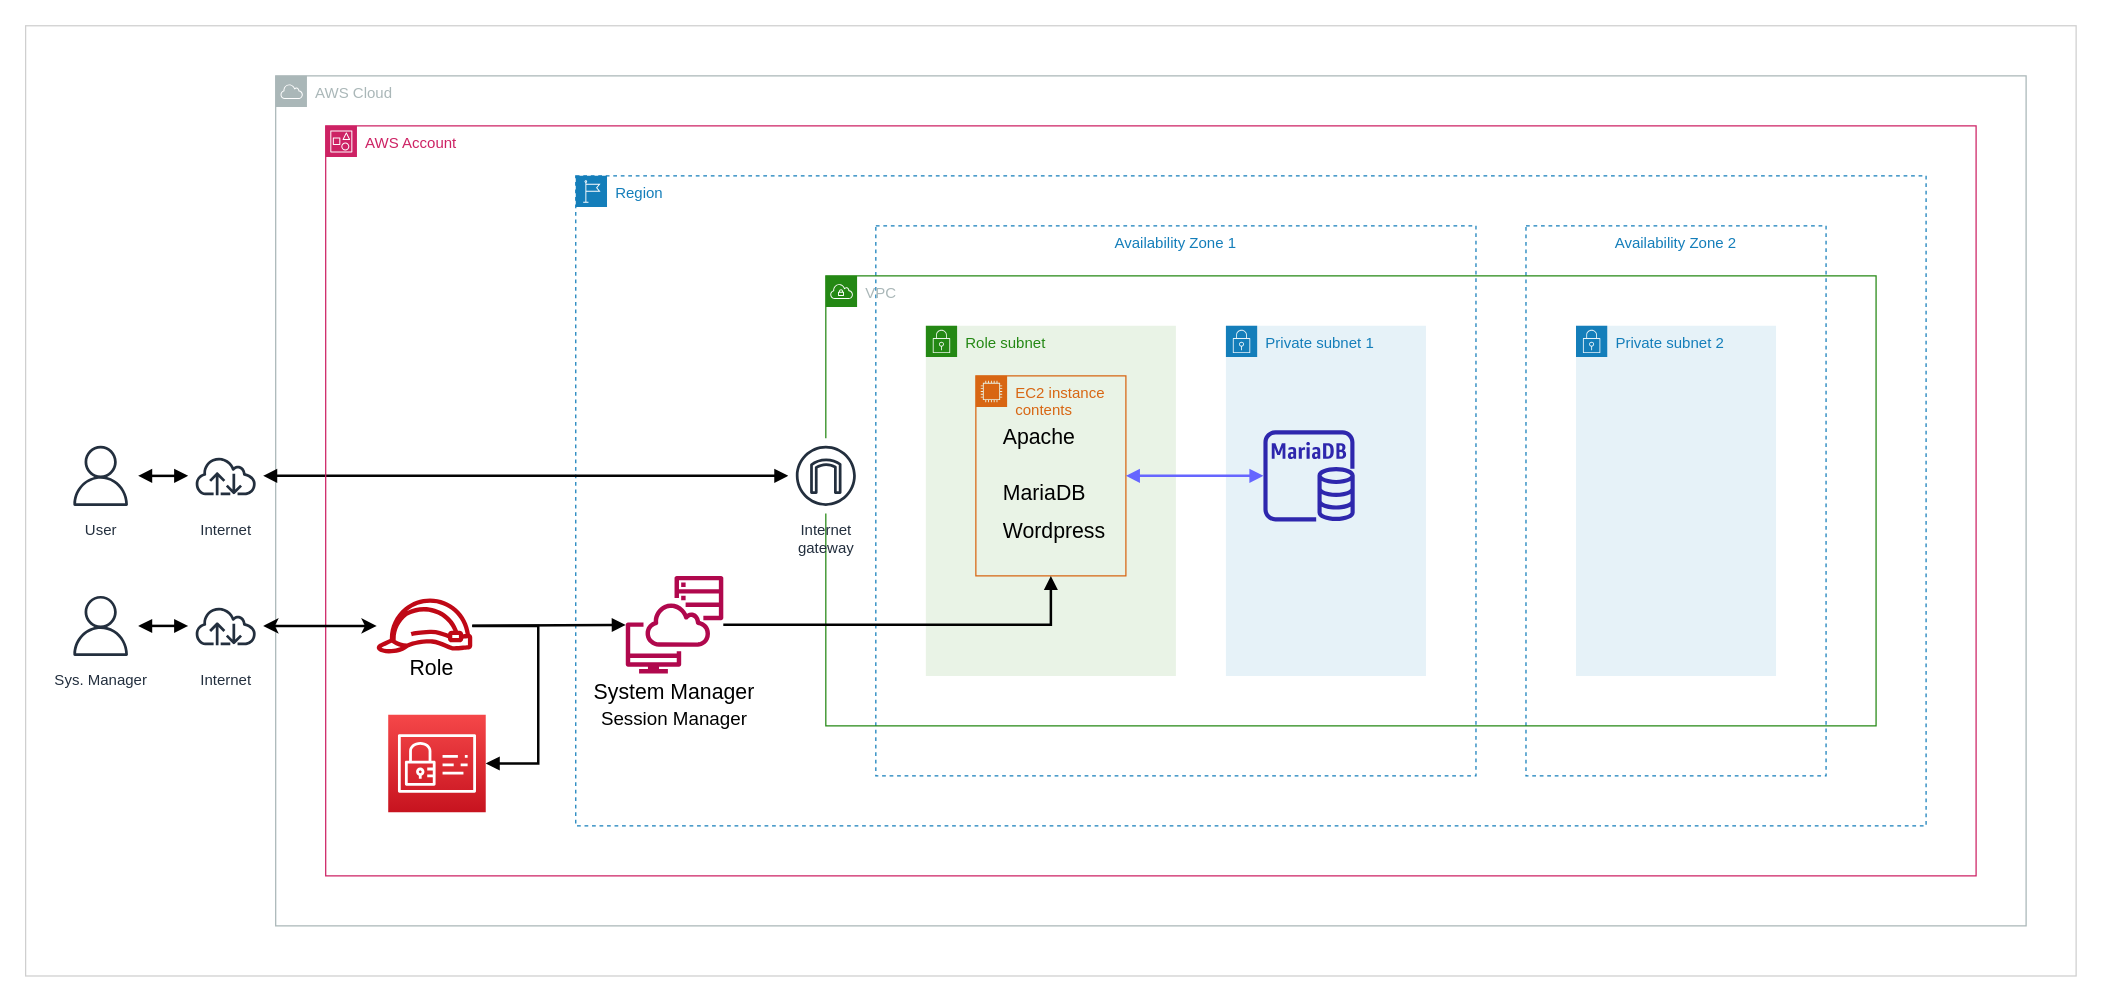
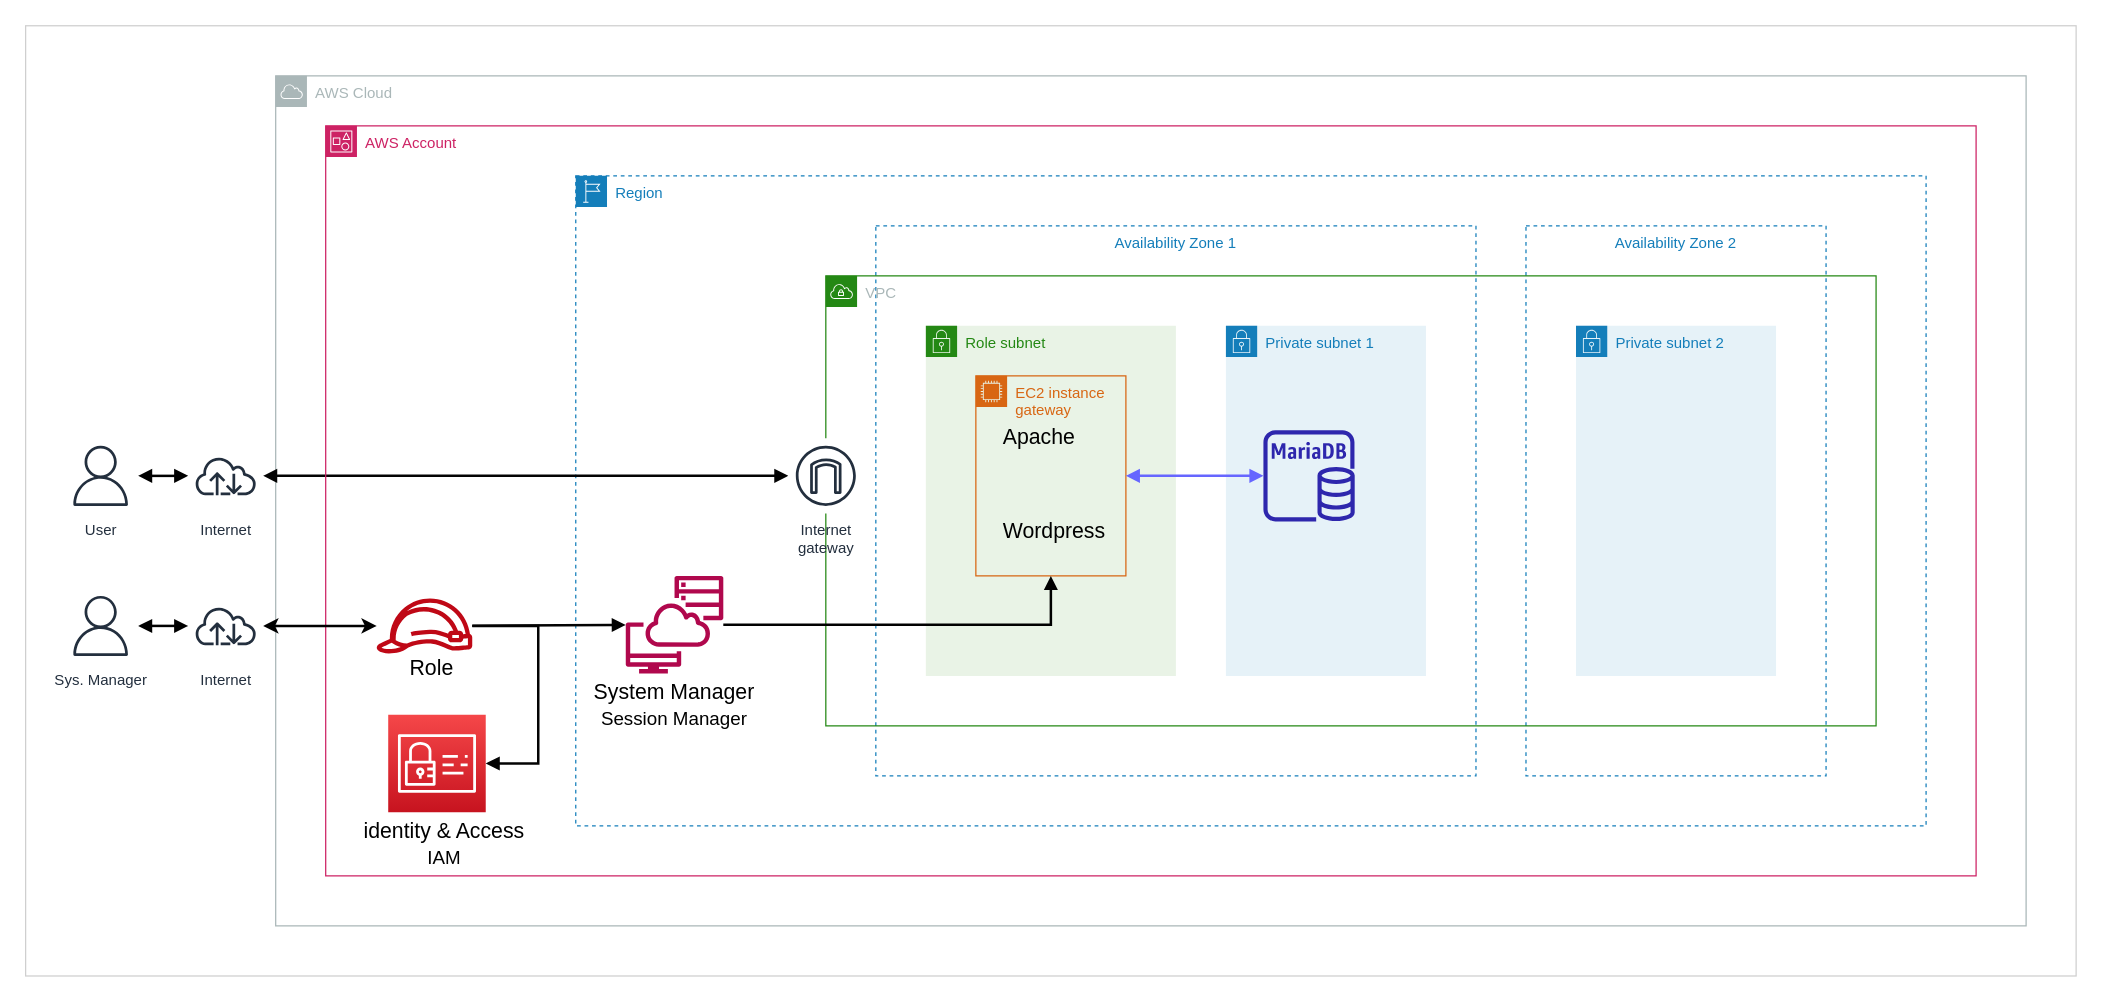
node "EC2 instance contents": label "EC2 instance contents" -> "EC2 instance gateway"
node "MariaDB": removed
node "identity & Access IAM": added
